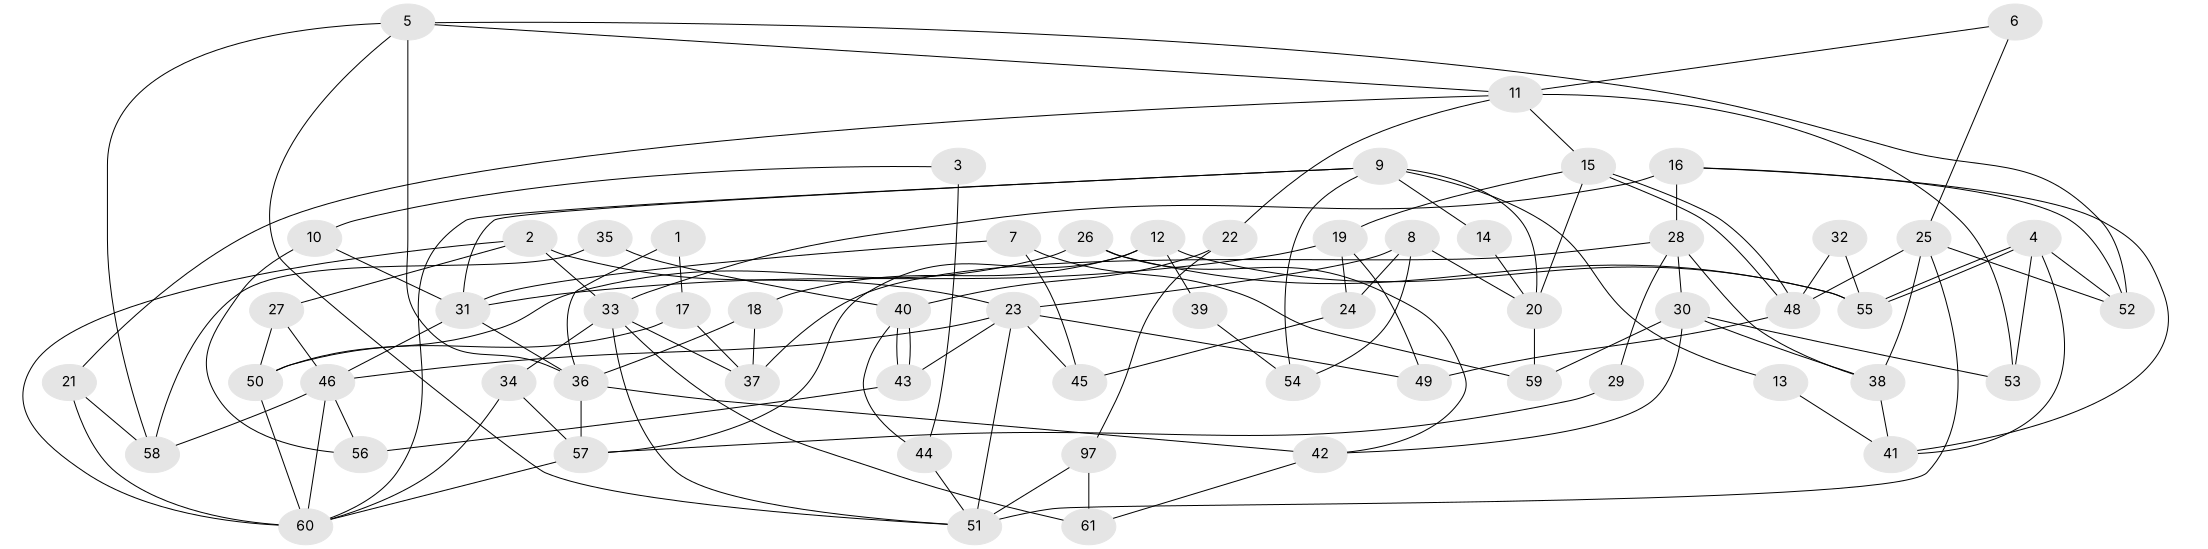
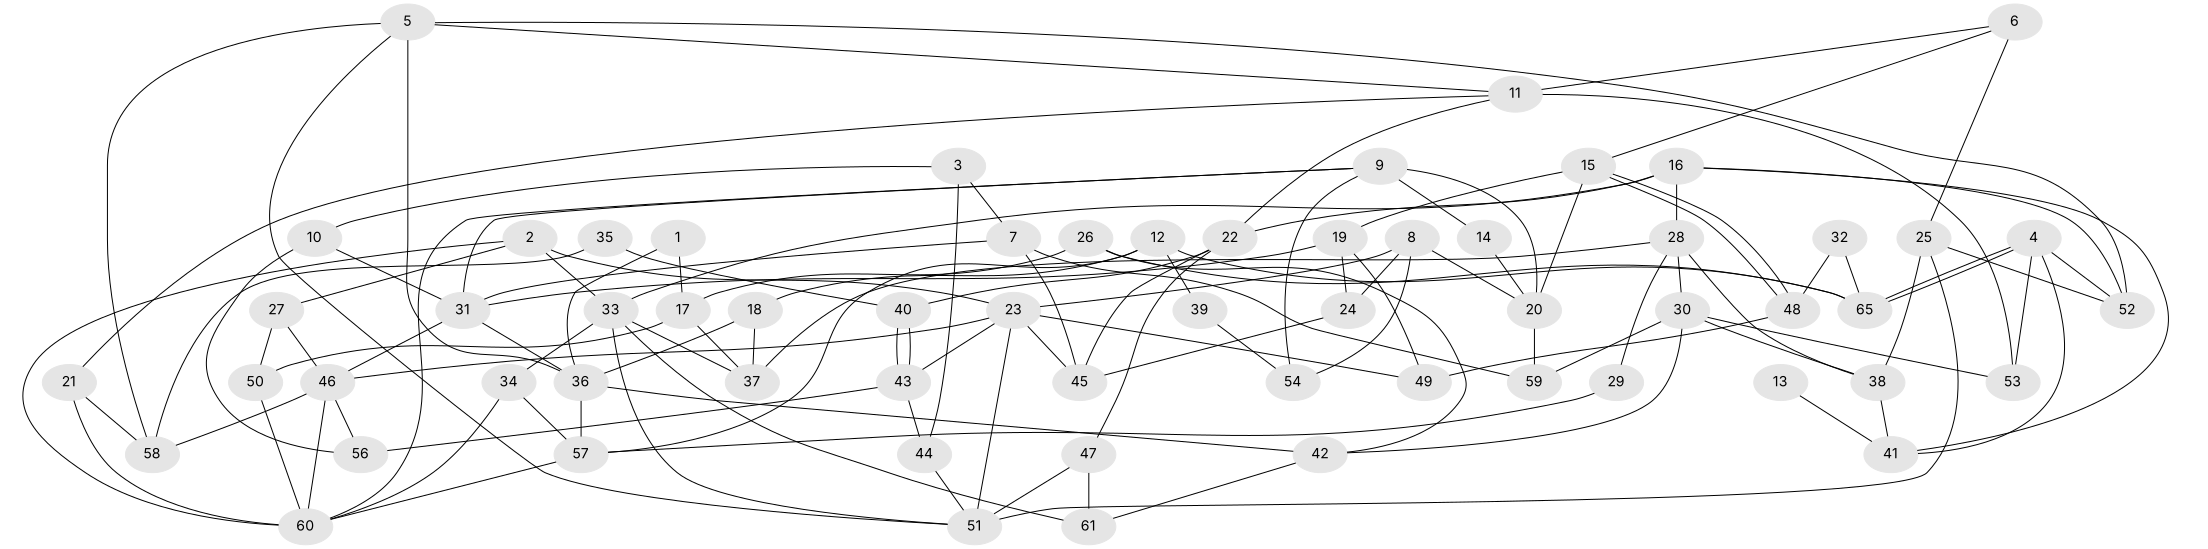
edge "11" -- "15": now "6" -- "15"
edge "3" -- "7": added
edge "16" -- "22": added
edge "25" -- "48": removed
edge "9" -- "13": removed
edge "26" -- "50": now "26" -- "17"
edge "22" -- "45": added
node "55": label "55" -> "65"
edge "40" -- "44": now "43" -- "44"
node "97": label "97" -> "47"
